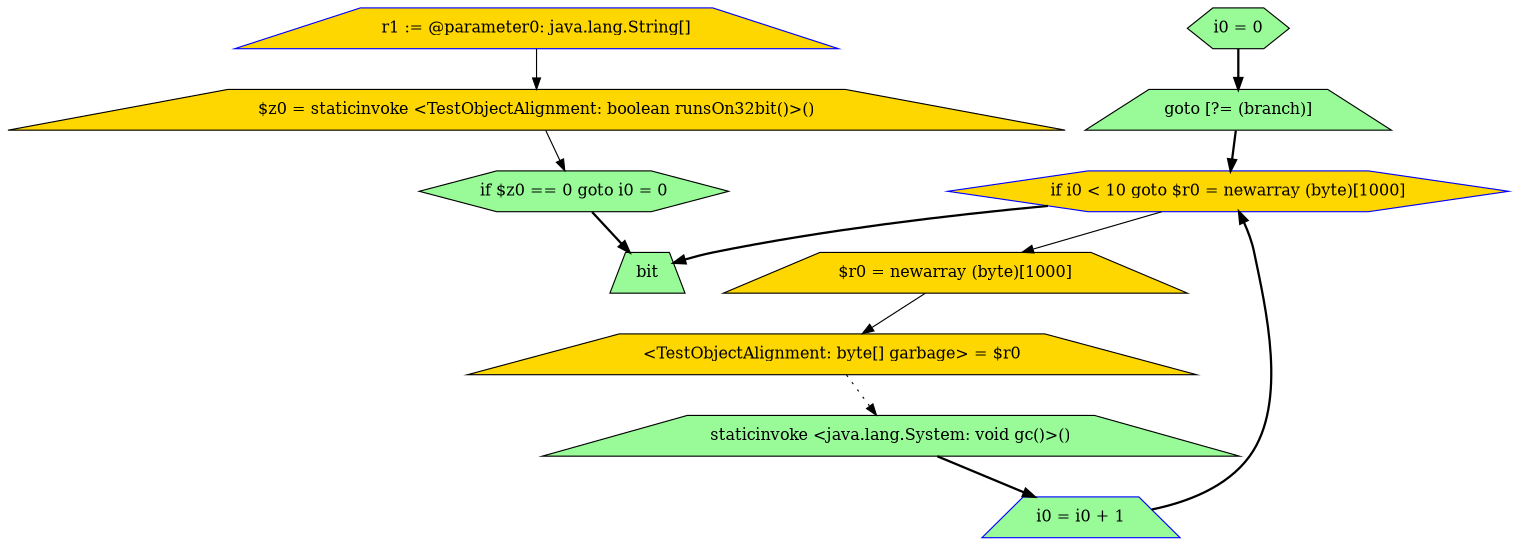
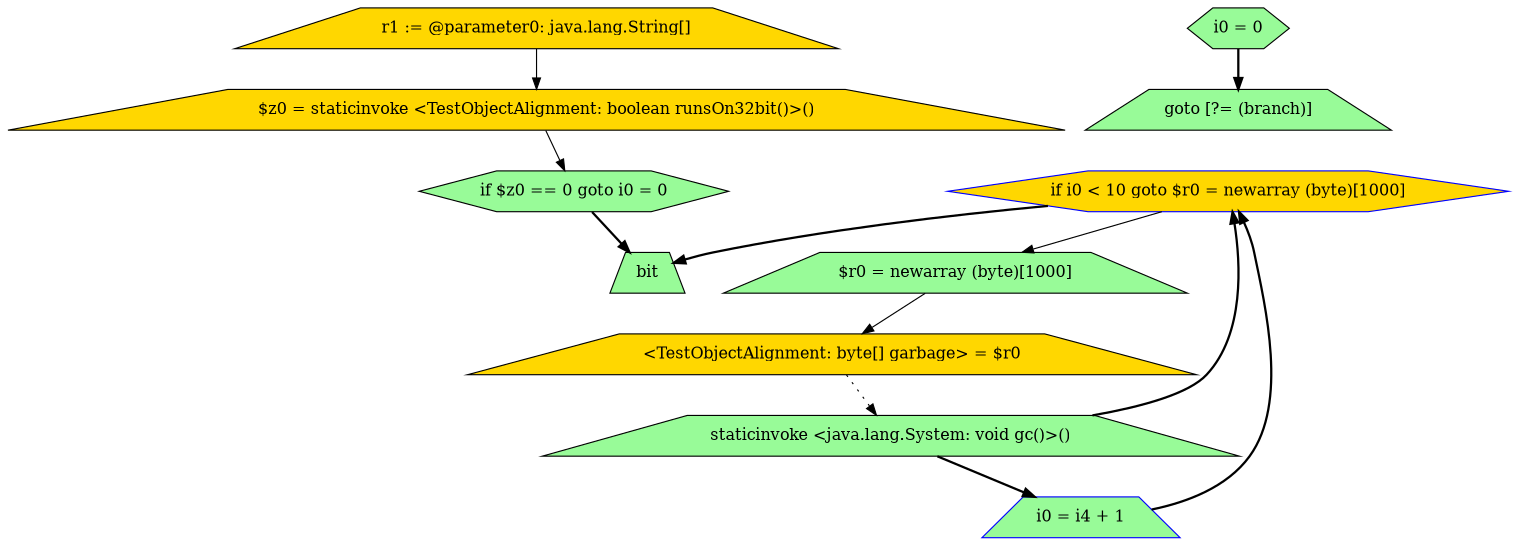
node "r1 := @parameter0: java.lang.String[]": color blue -> black
edge "goto [?= (branch)]" -> "if i0 < 10 goto $r0 = newarray (byte)[1000]": now "staticinvoke <java.lang.System: void gc()>()" -> "if i0 < 10 goto $r0 = newarray (byte)[1000]"
node "$r0 = newarray (byte)[1000]": fillcolor gold -> palegreen
node "i0 = i0 + 1": label "i0 = i0 + 1" -> "i0 = i4 + 1"
